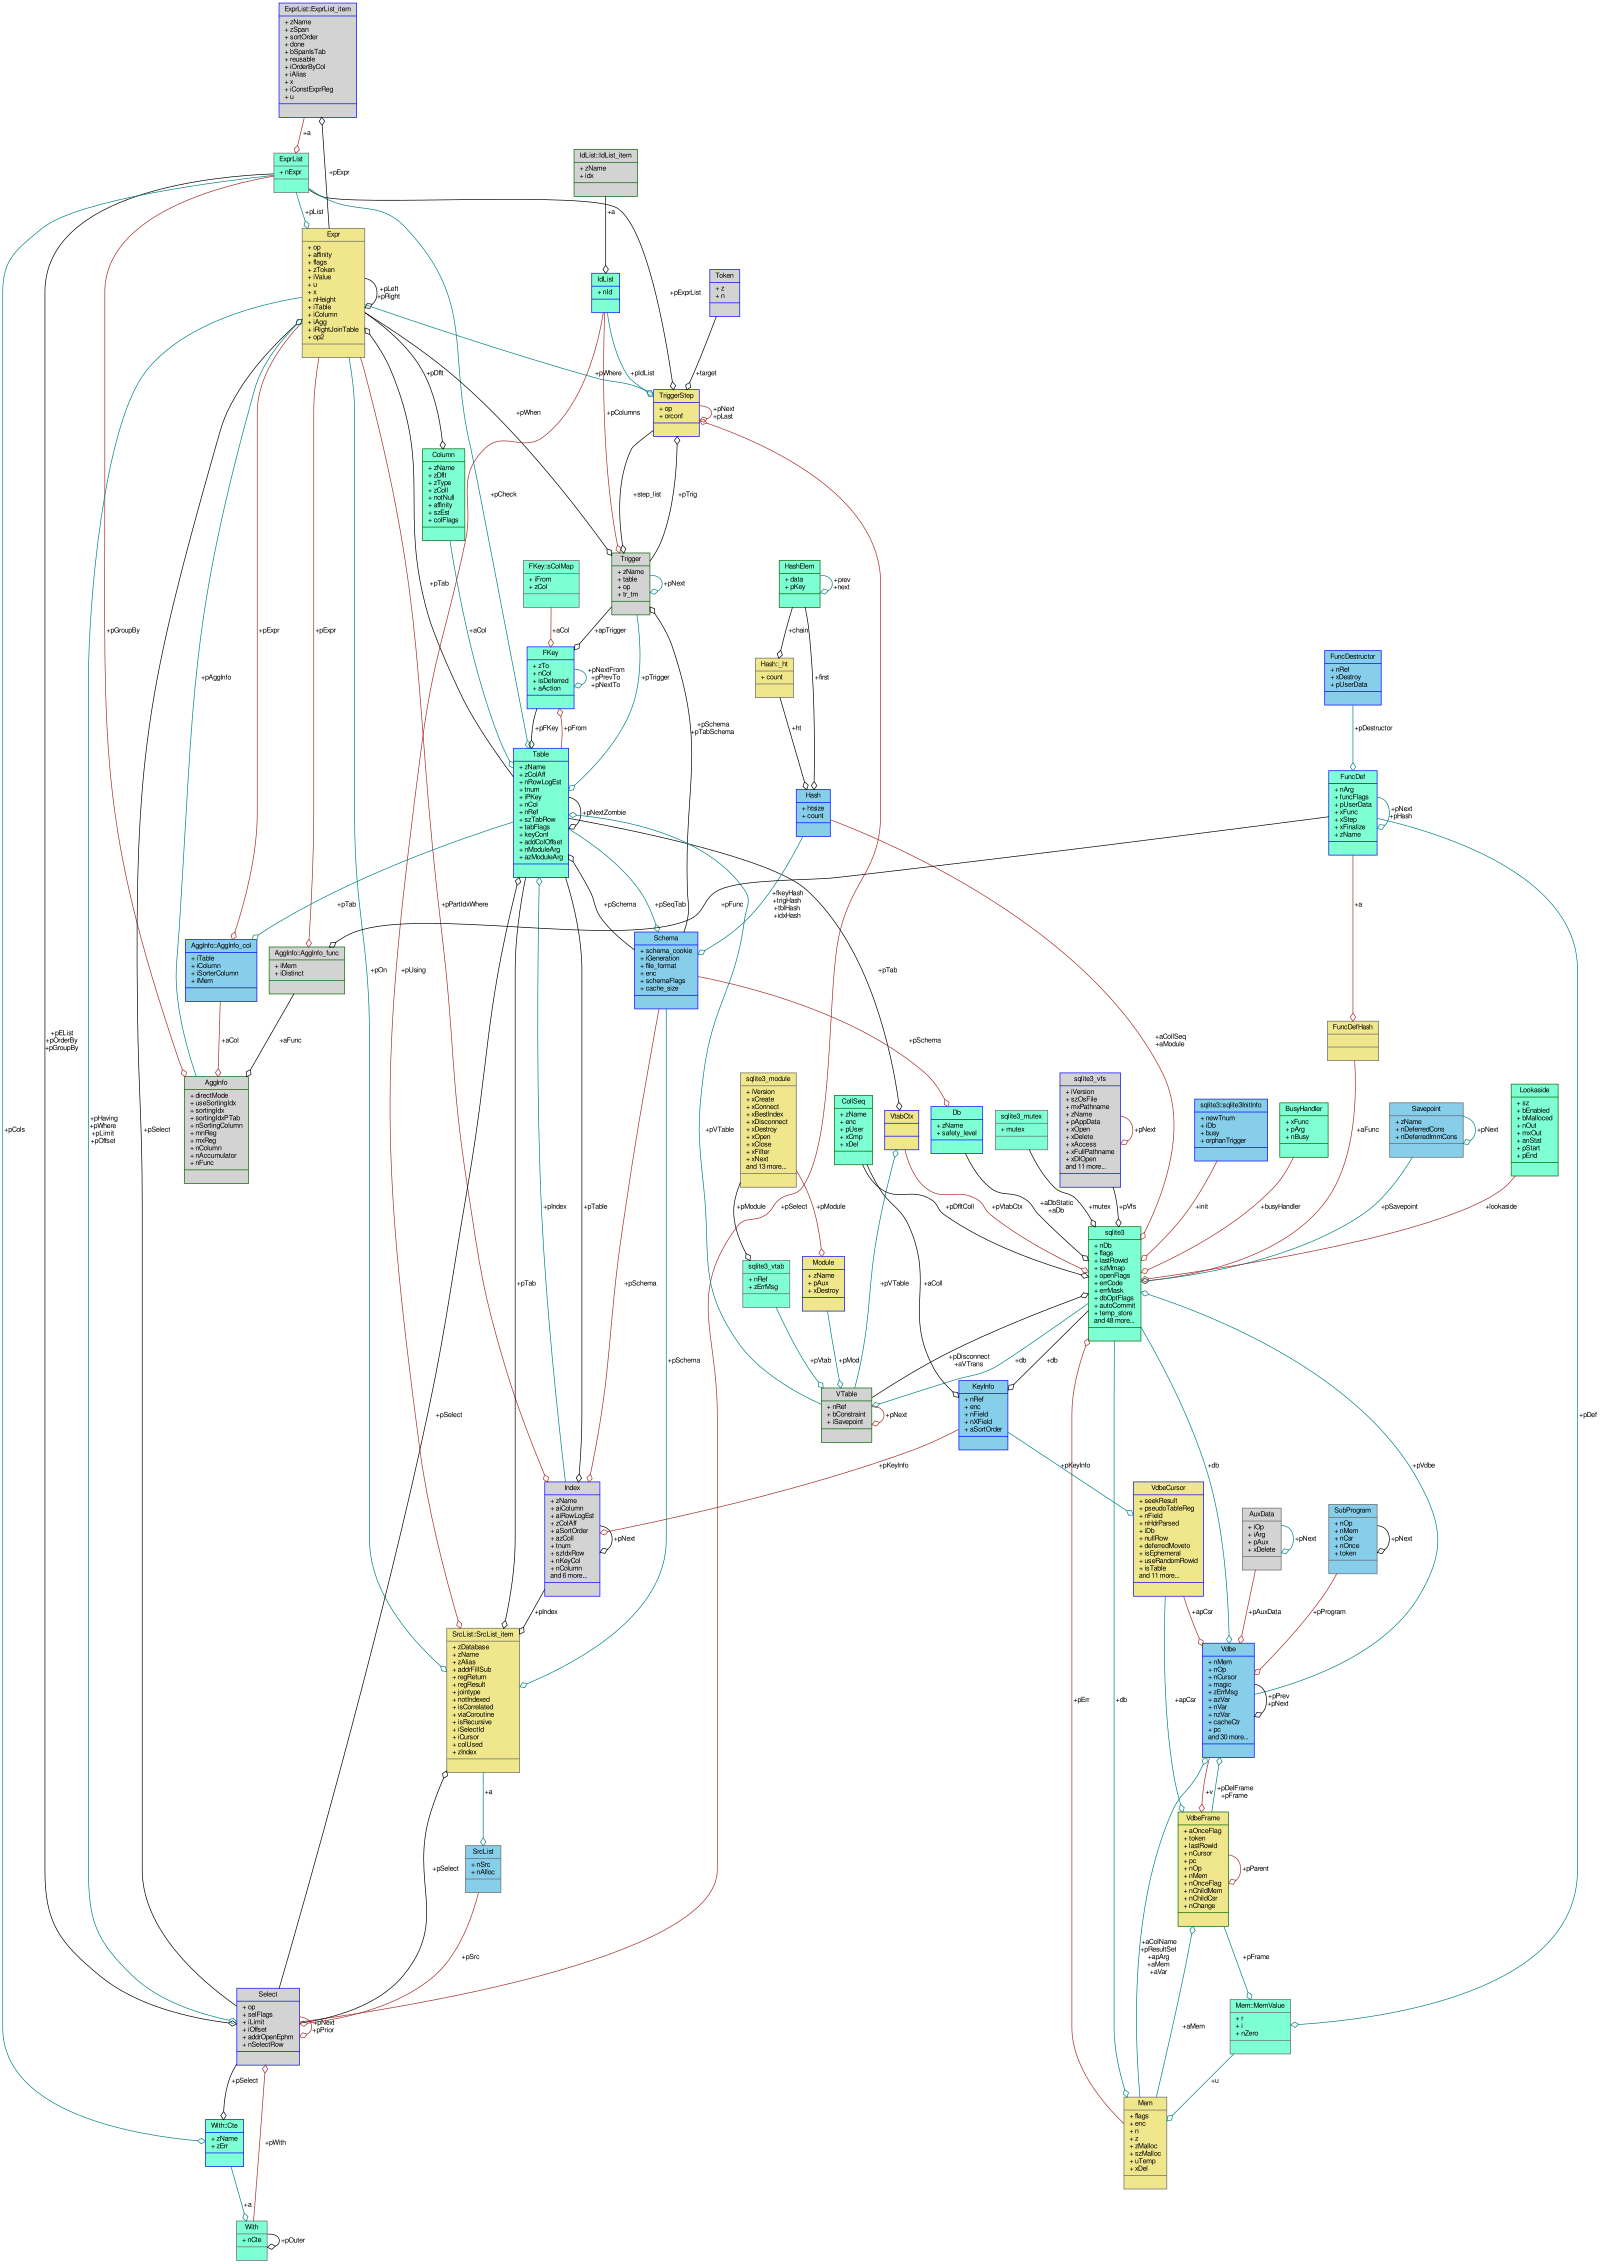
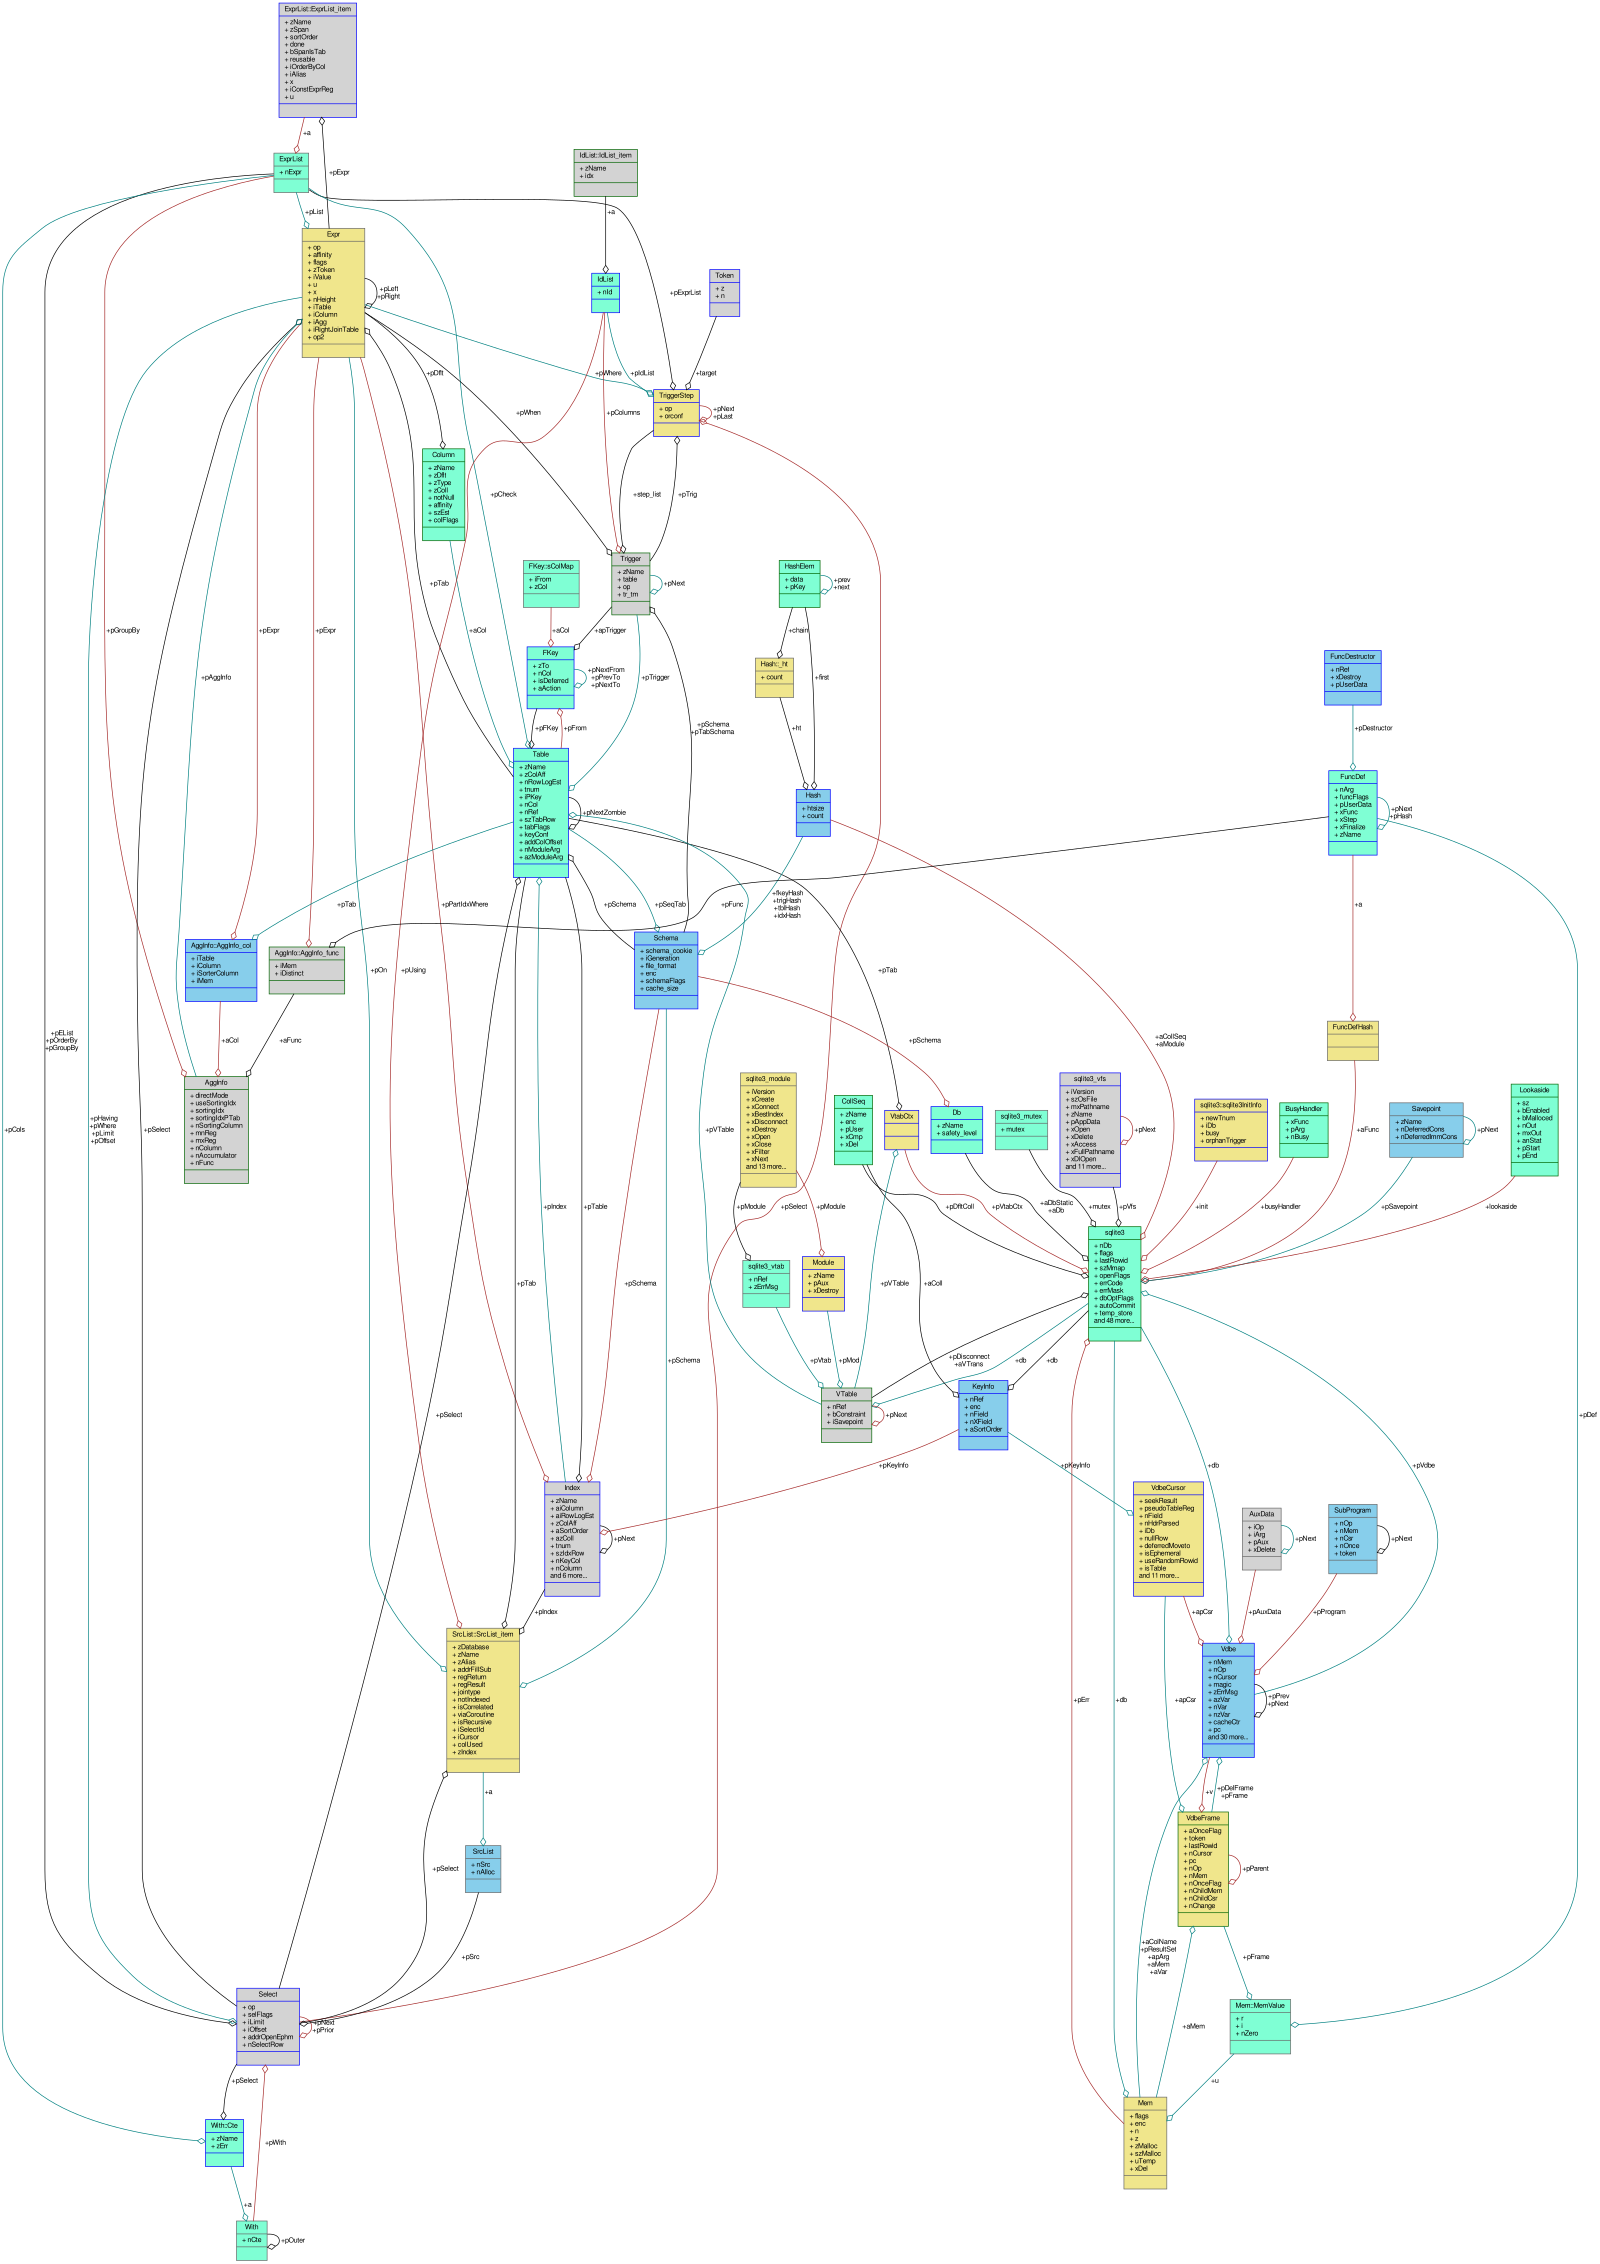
node "sqlite3::sqlite3InitInfo": fillcolor skyblue -> khaki
edge "SrcList" -> "Select": color brown -> black
